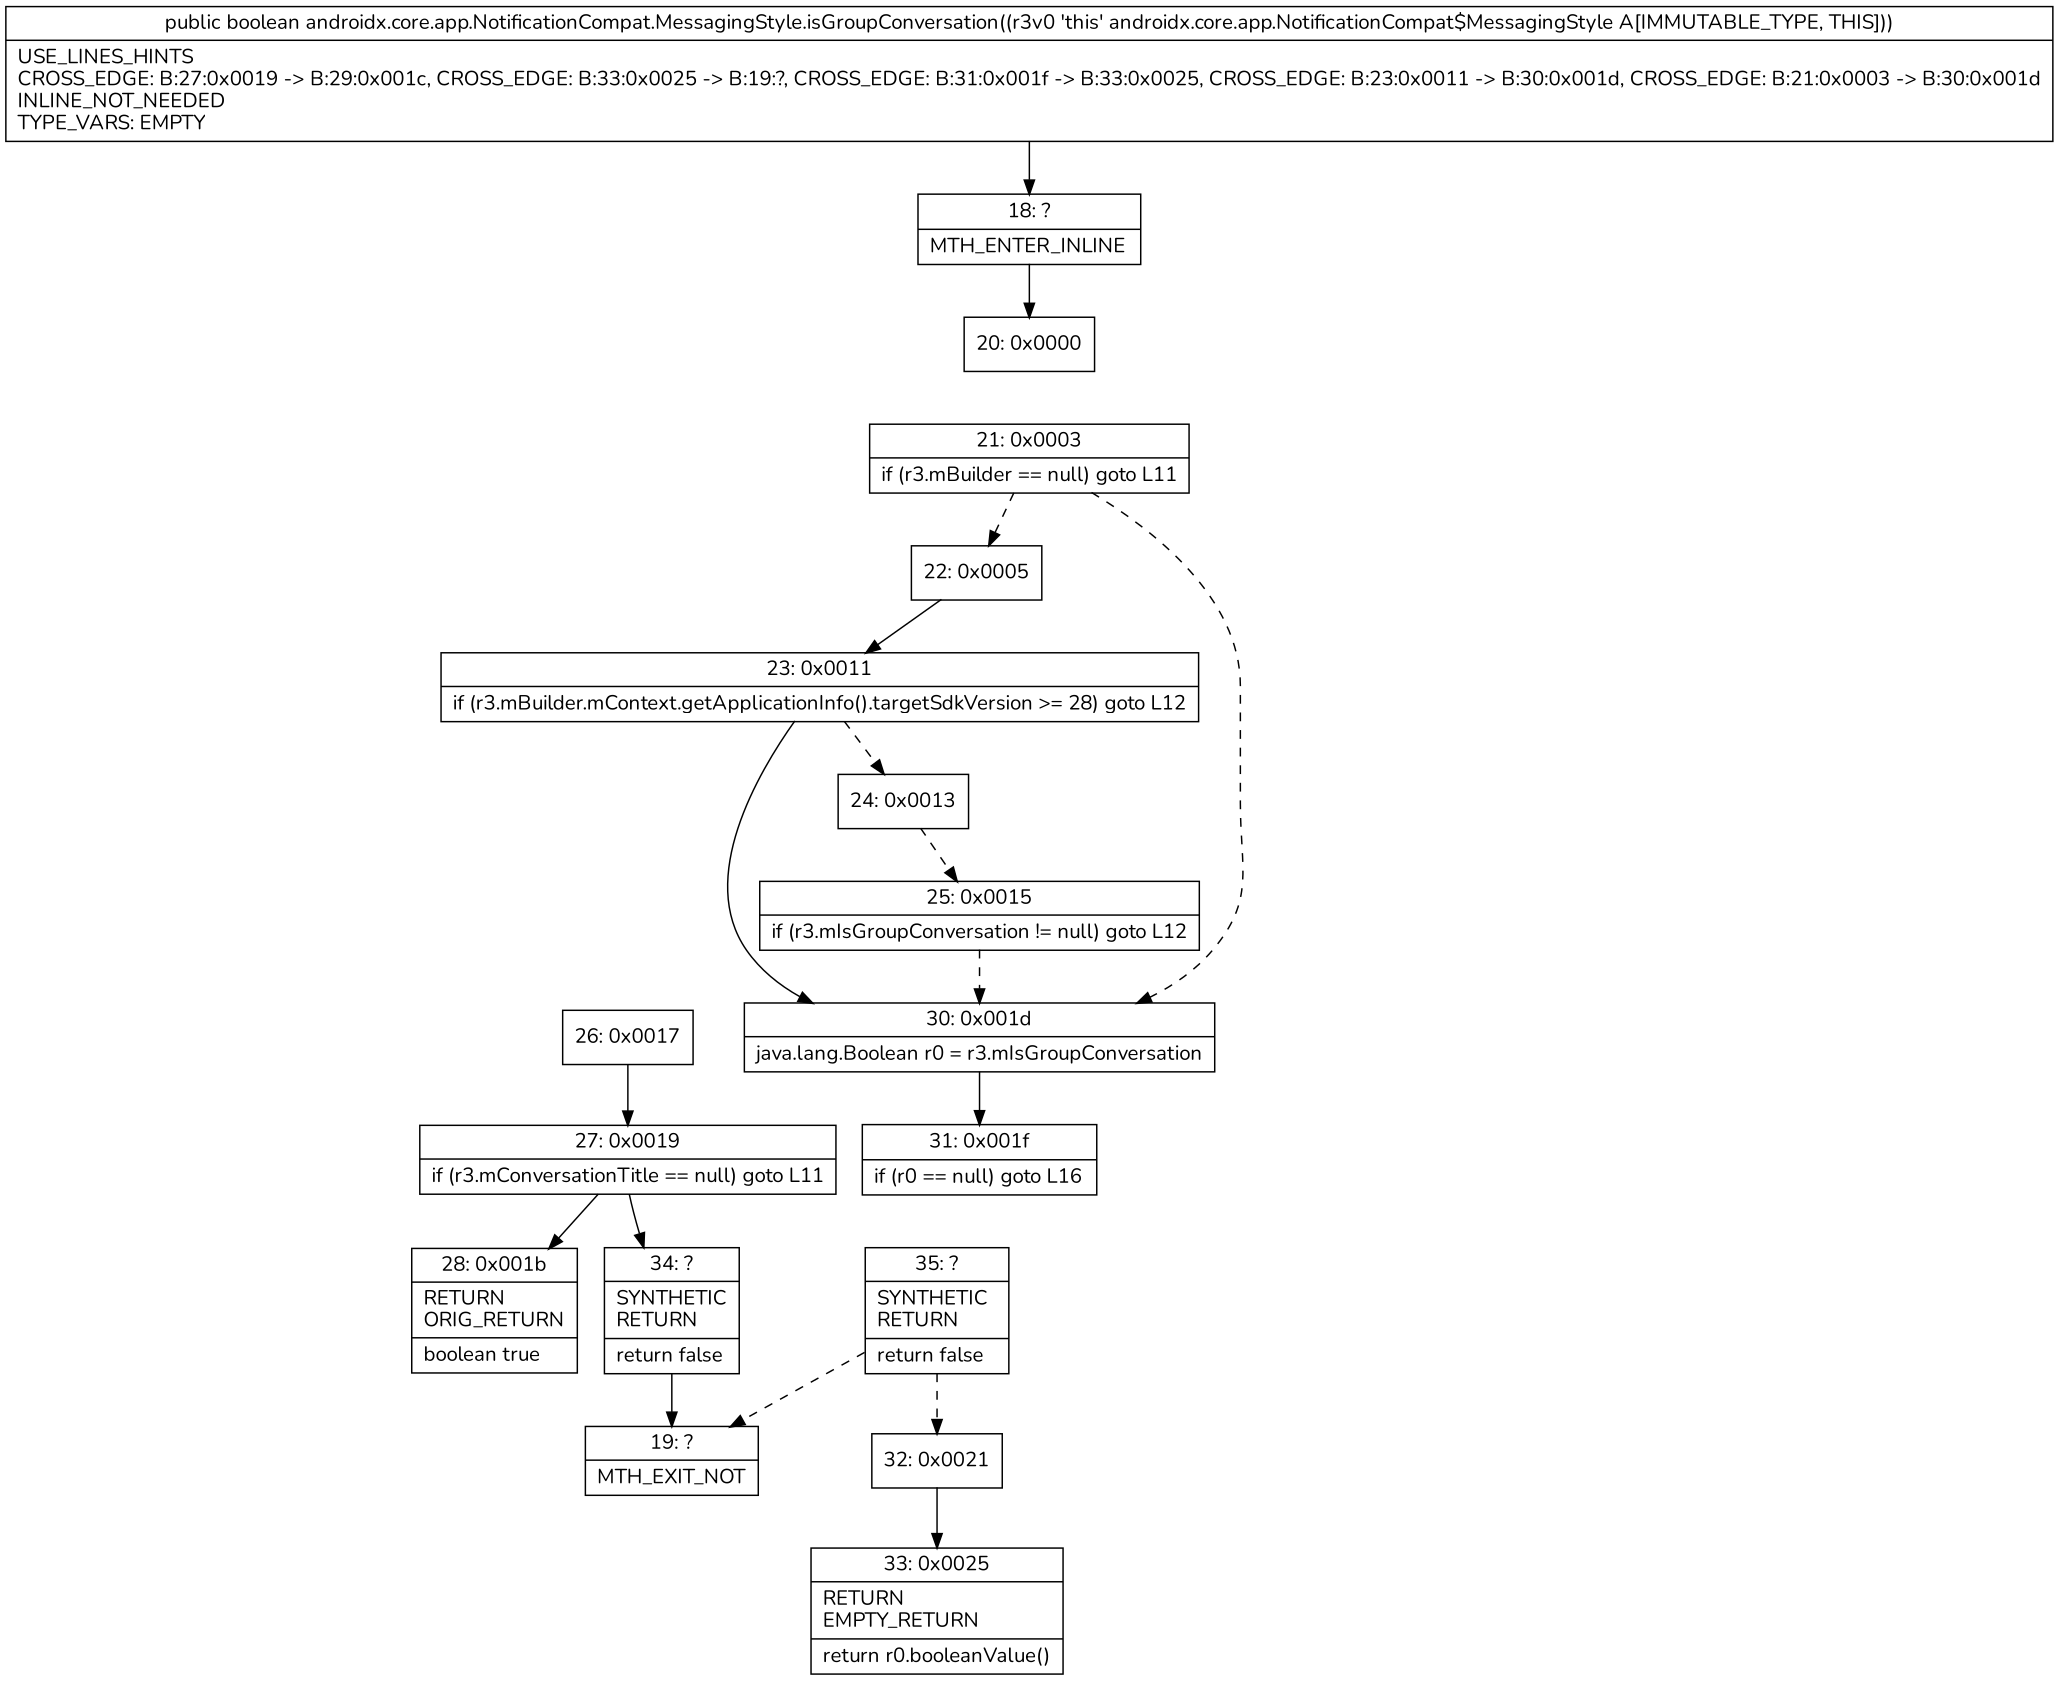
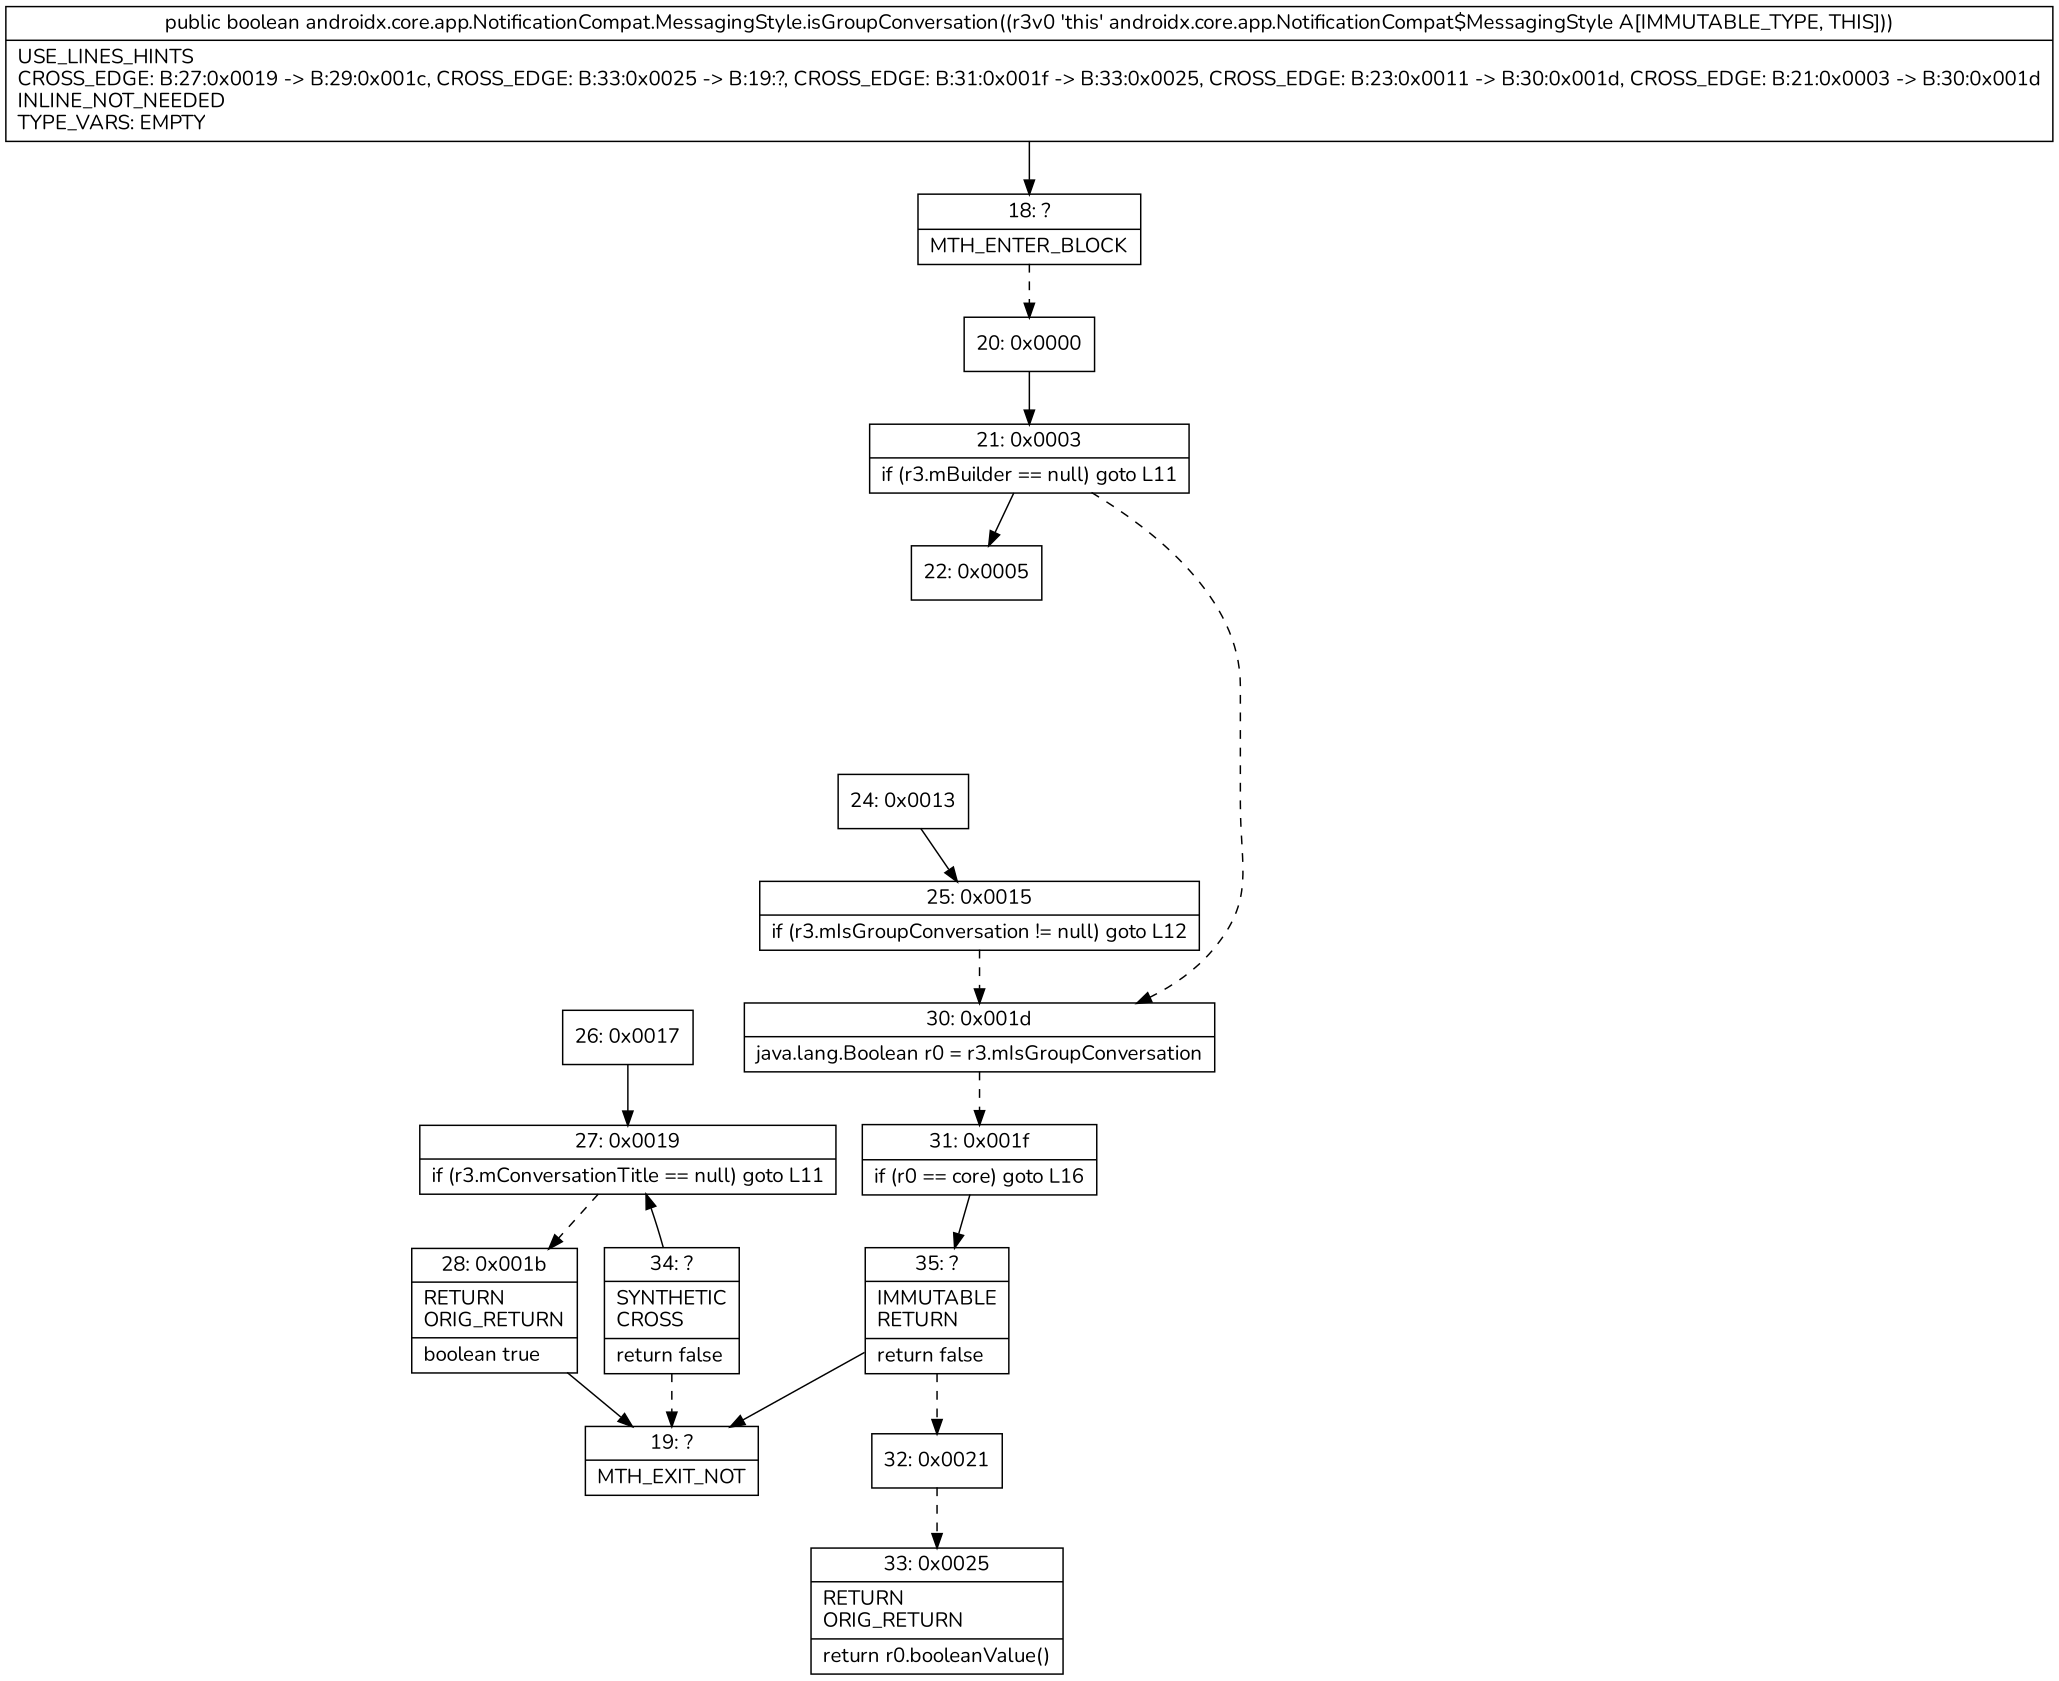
node "18: ?": text "MTH_ENTER_INLINE" -> "MTH_ENTER_BLOCK"
edge "18: ?" -> "20: 0x0000": style solid -> dashed
edge "20: 0x0000" -> "21: 0x0003": added
edge "21: 0x0003" -> "22: 0x0005": style dashed -> solid
node "23: 0x0011": removed
edge "24: 0x0013" -> "25: 0x0015": style dashed -> solid
edge "30: 0x001d" -> "31: 0x001f": style solid -> dashed
node "31: 0x001f": text "if (r0 == null) goto L16" -> "if (r0 == core) goto L16"
edge "27: 0x0019" -> "34: ?": reversed
edge "31: 0x001f" -> "35: ?": added
edge "27: 0x0019" -> "28: 0x001b": style solid -> dashed
node "35: ?": text "SYNTHETIC" -> "IMMUTABLE"
node "34: ?": text "RETURN" -> "CROSS"
edge "35: ?" -> "19: ?": style dashed -> solid
edge "34: ?" -> "19: ?": style solid -> dashed
edge "28: 0x001b" -> "19: ?": added
edge "32: 0x0021" -> "33: 0x0025": style solid -> dashed
node "33: 0x0025": text "EMPTY_RETURN" -> "ORIG_RETURN"
